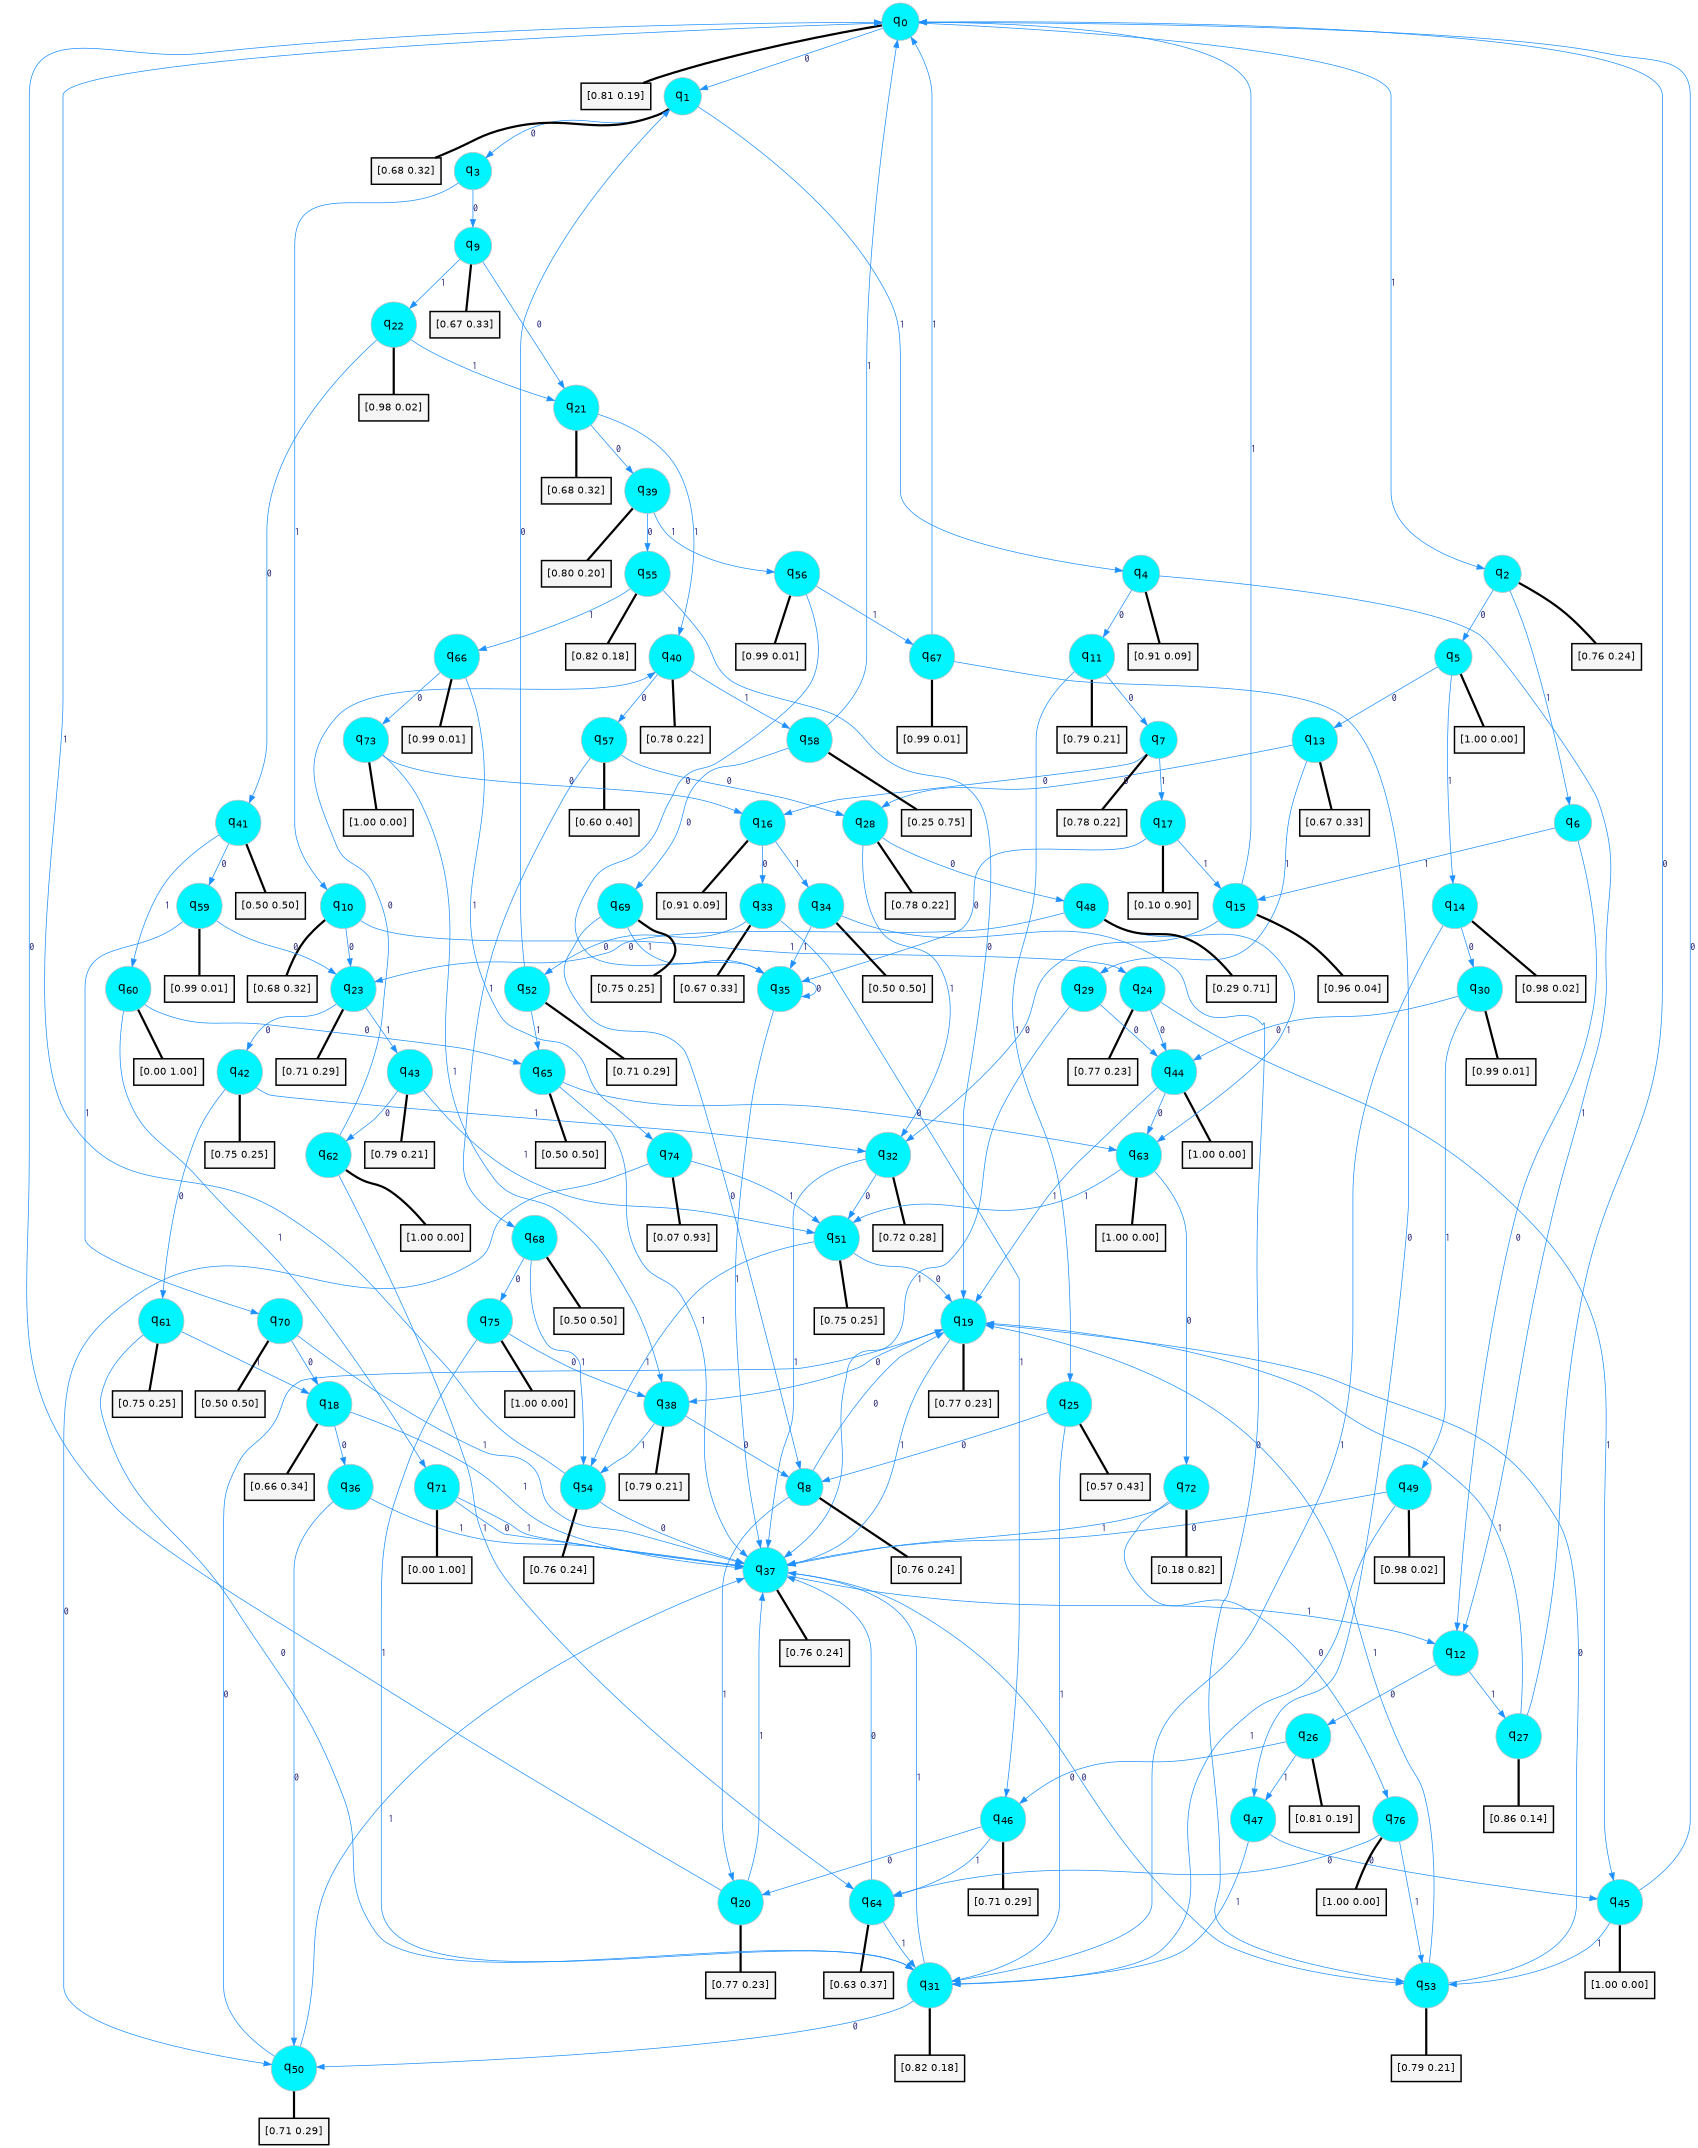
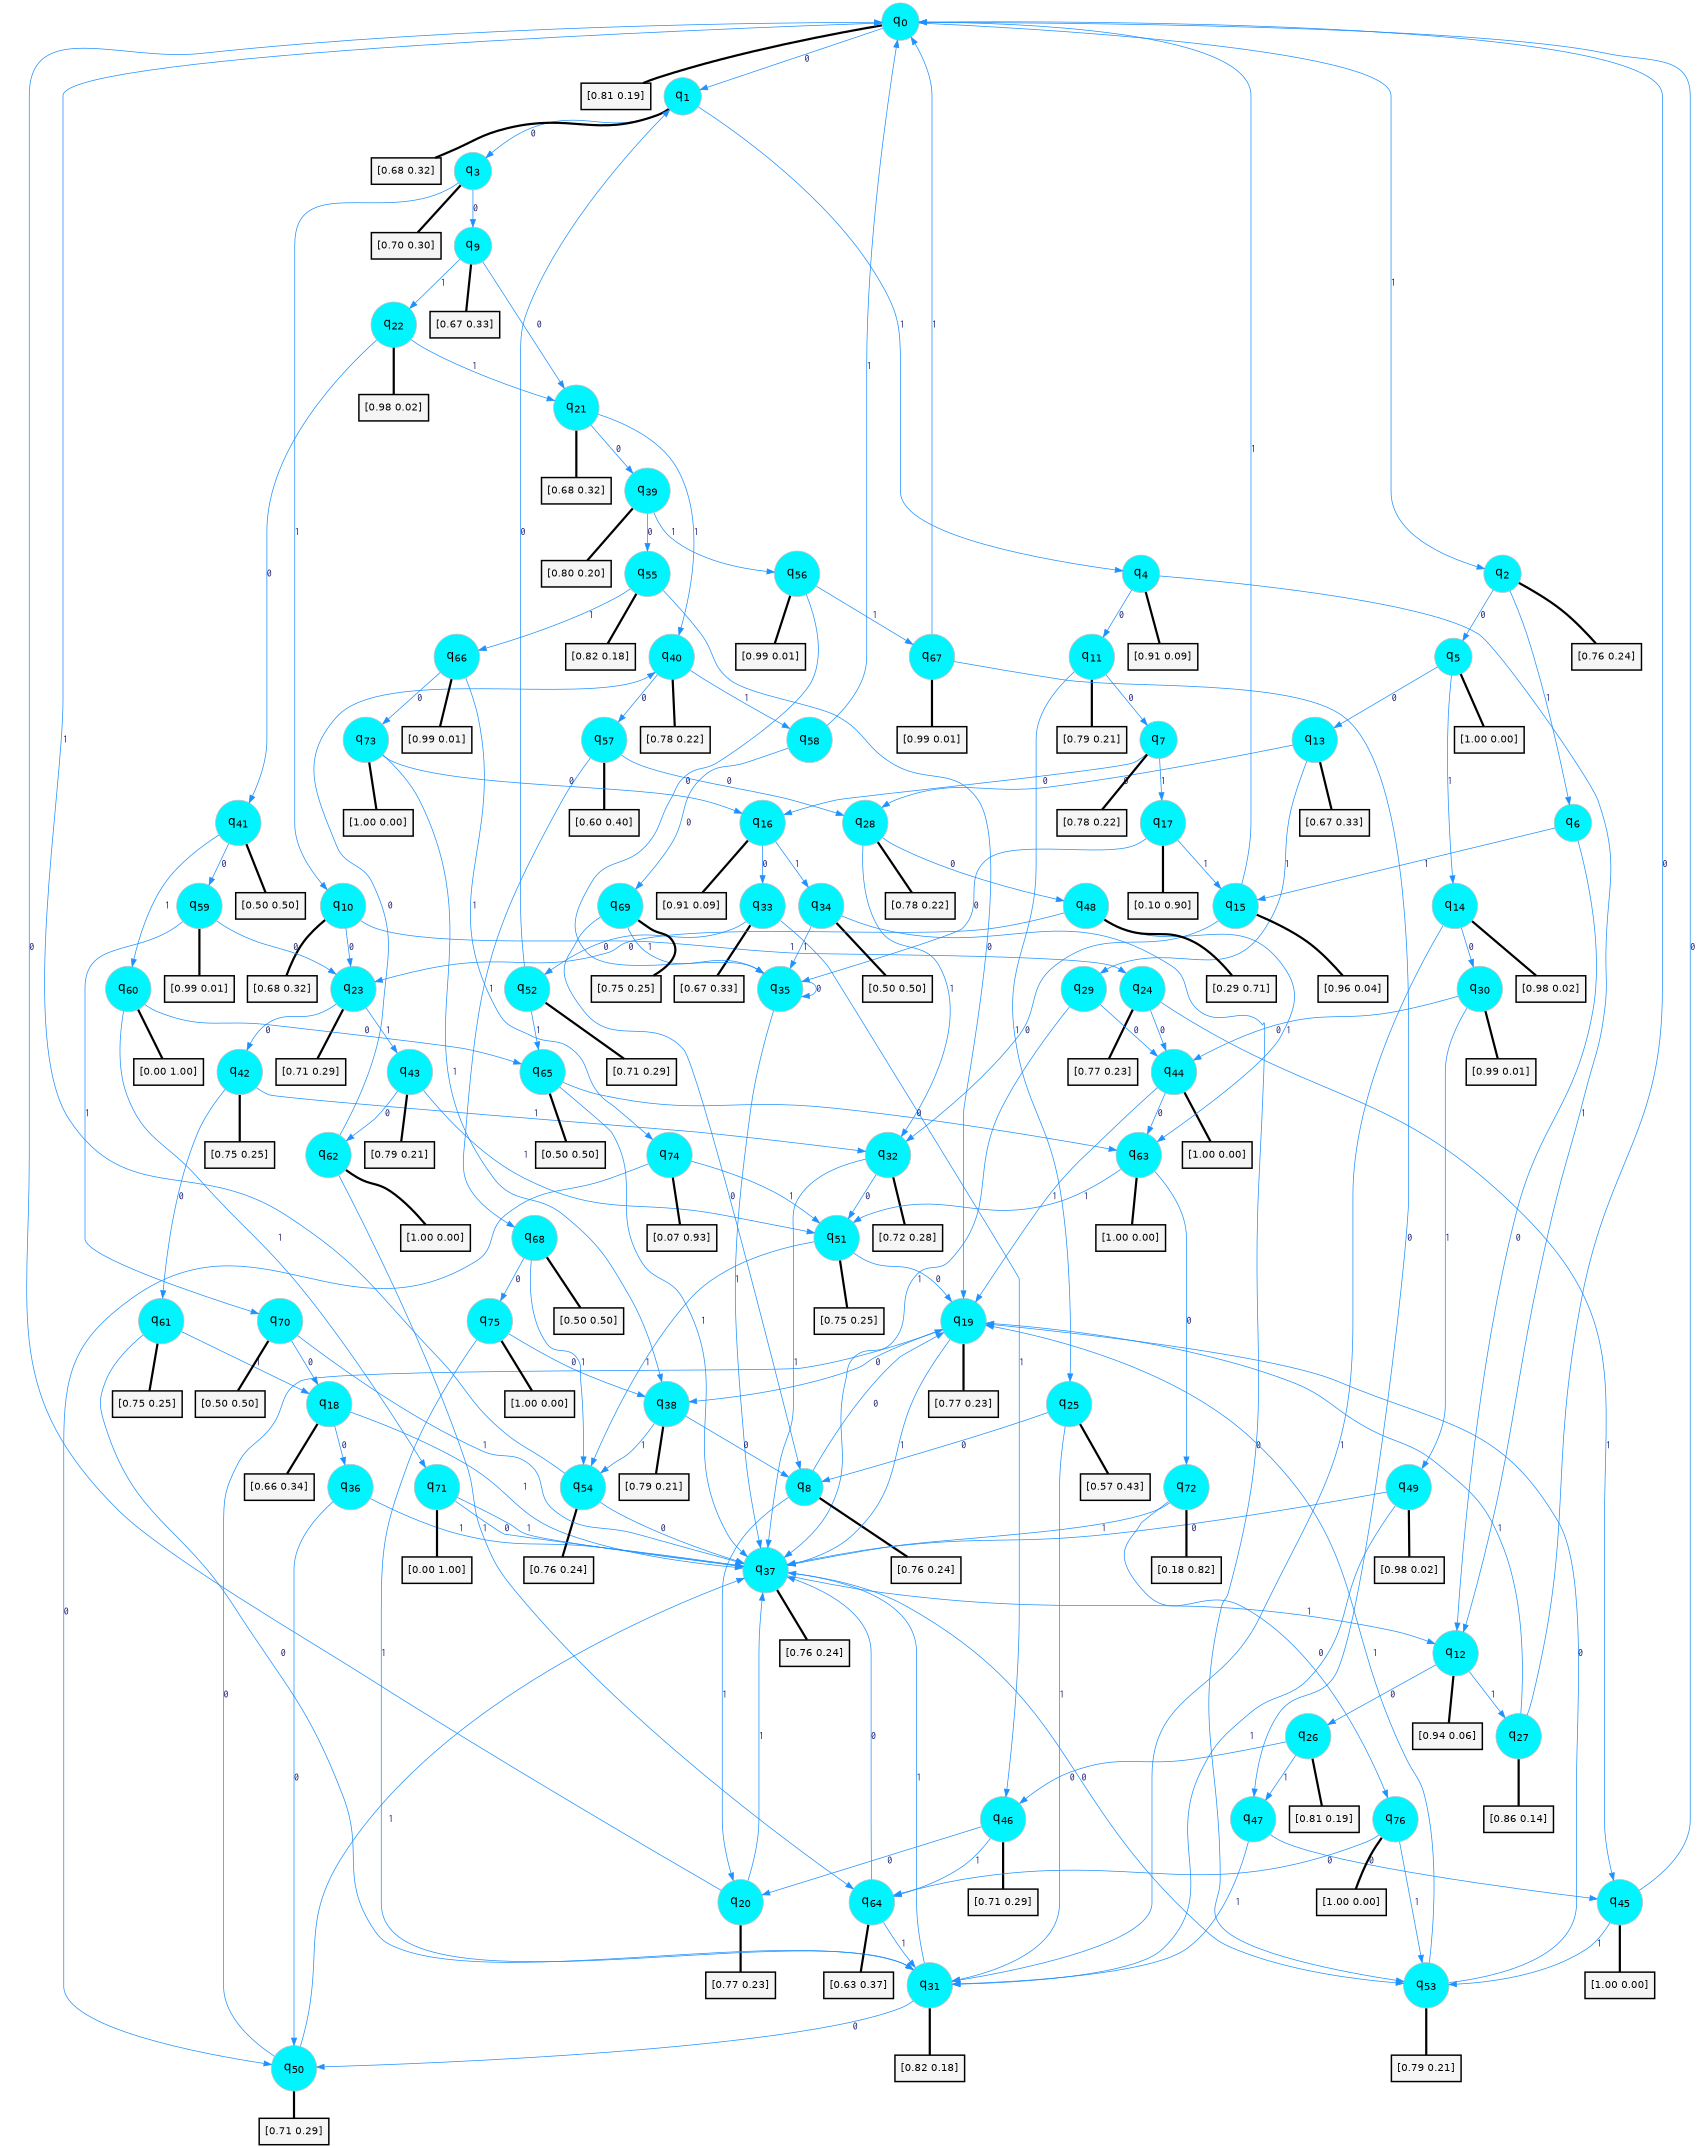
node "[0.70 0.30]": added
node "[0.25 0.75]": removed
node "[0.94 0.06]": added
